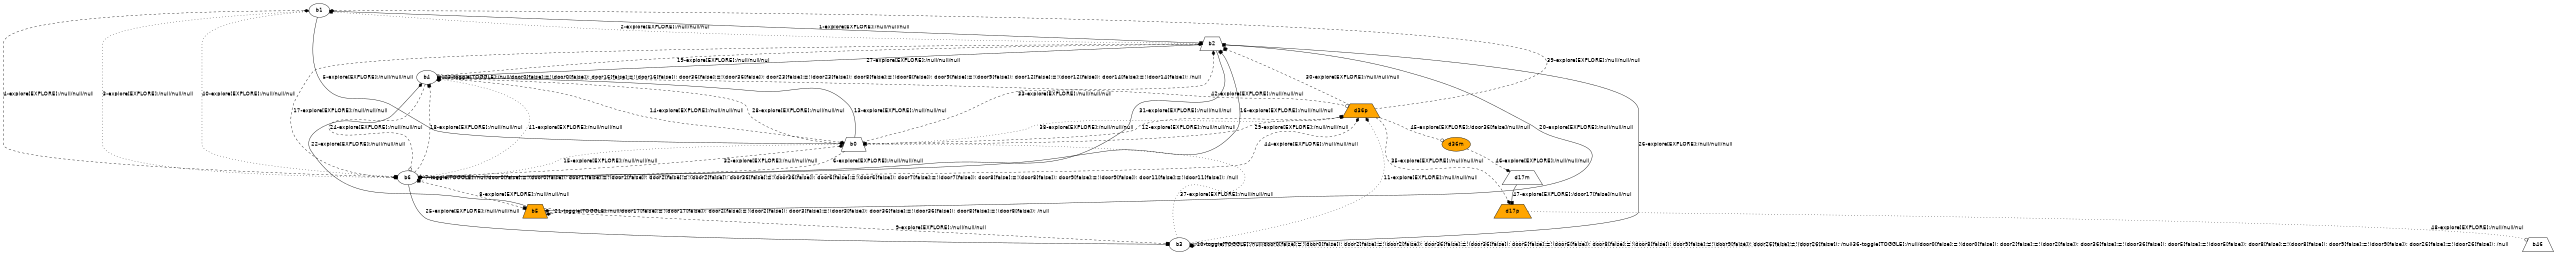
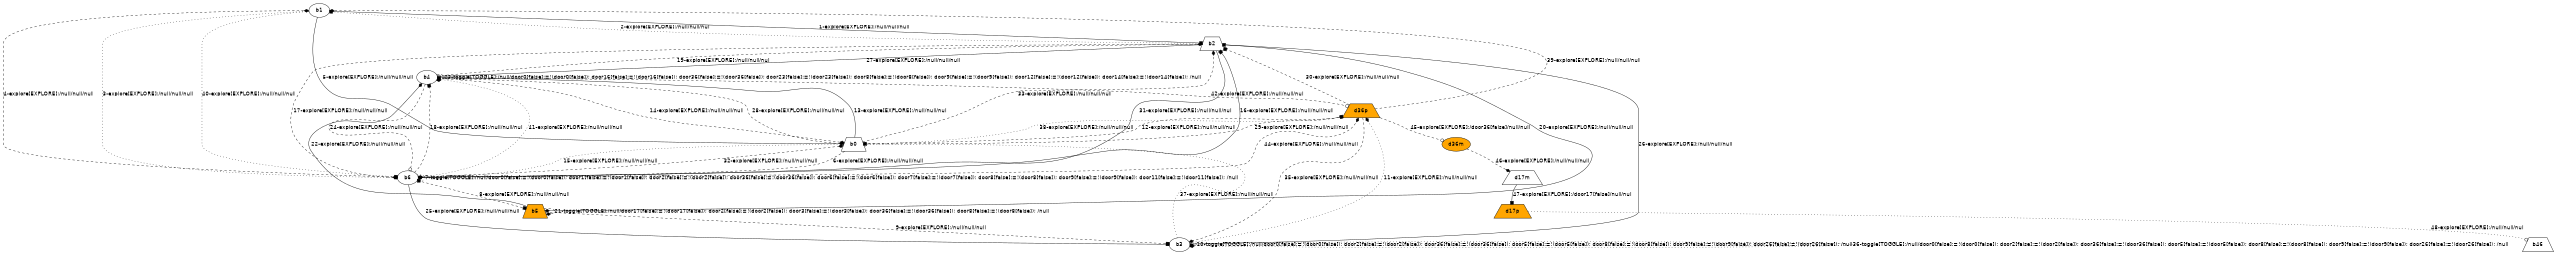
edge "d36p" -> "d17p": now "d36p" -> "b3"
